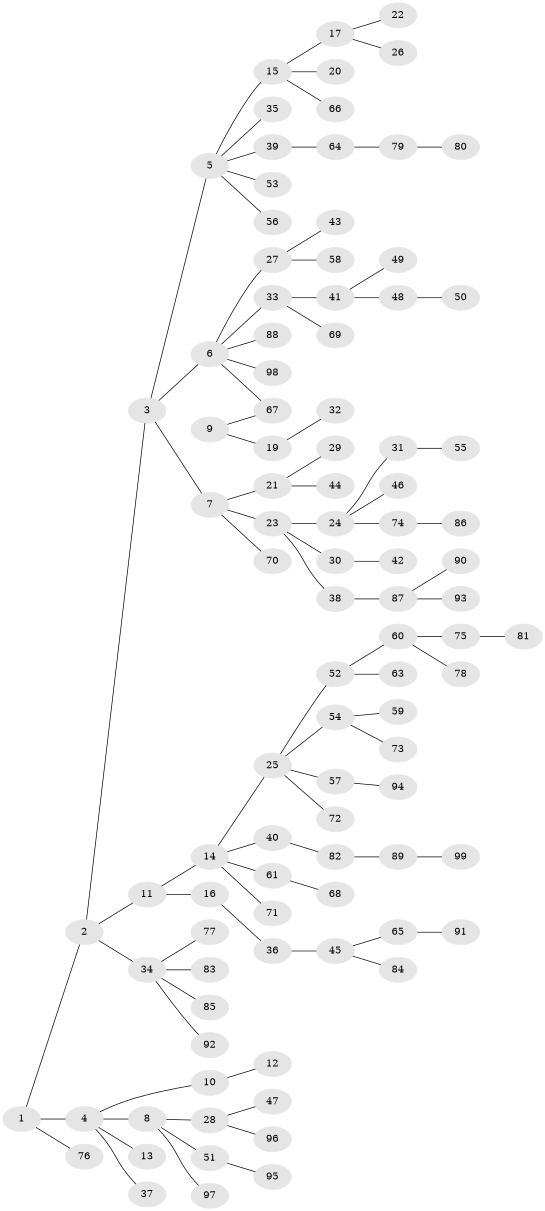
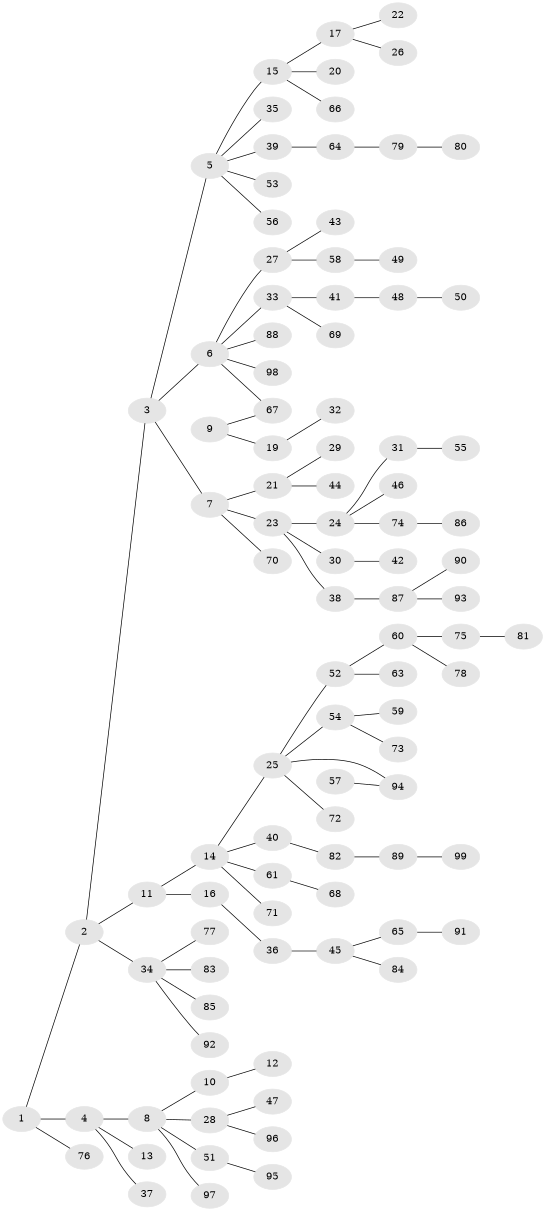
edge "49" -- "41": now "49" -- "58"
edge "25" -- "57": now "25" -- "94"
edge "10" -- "4": now "10" -- "8"
